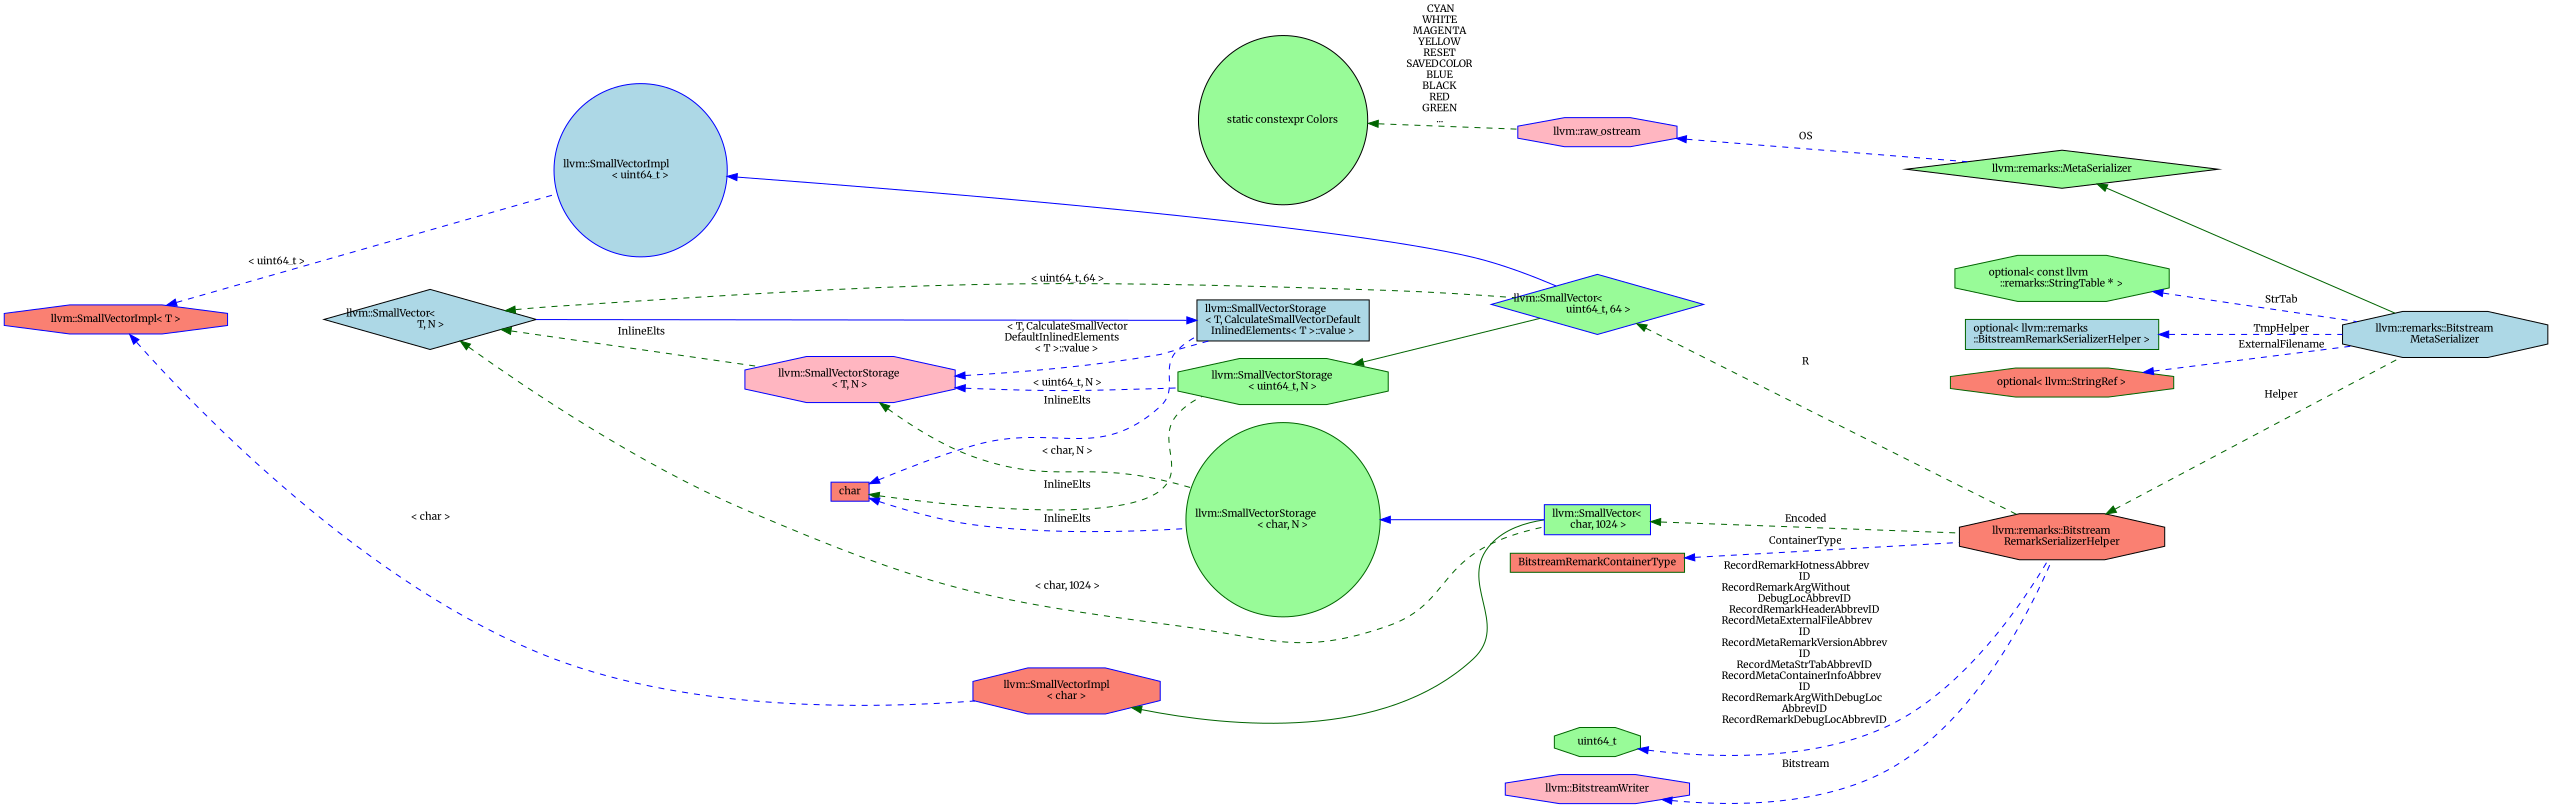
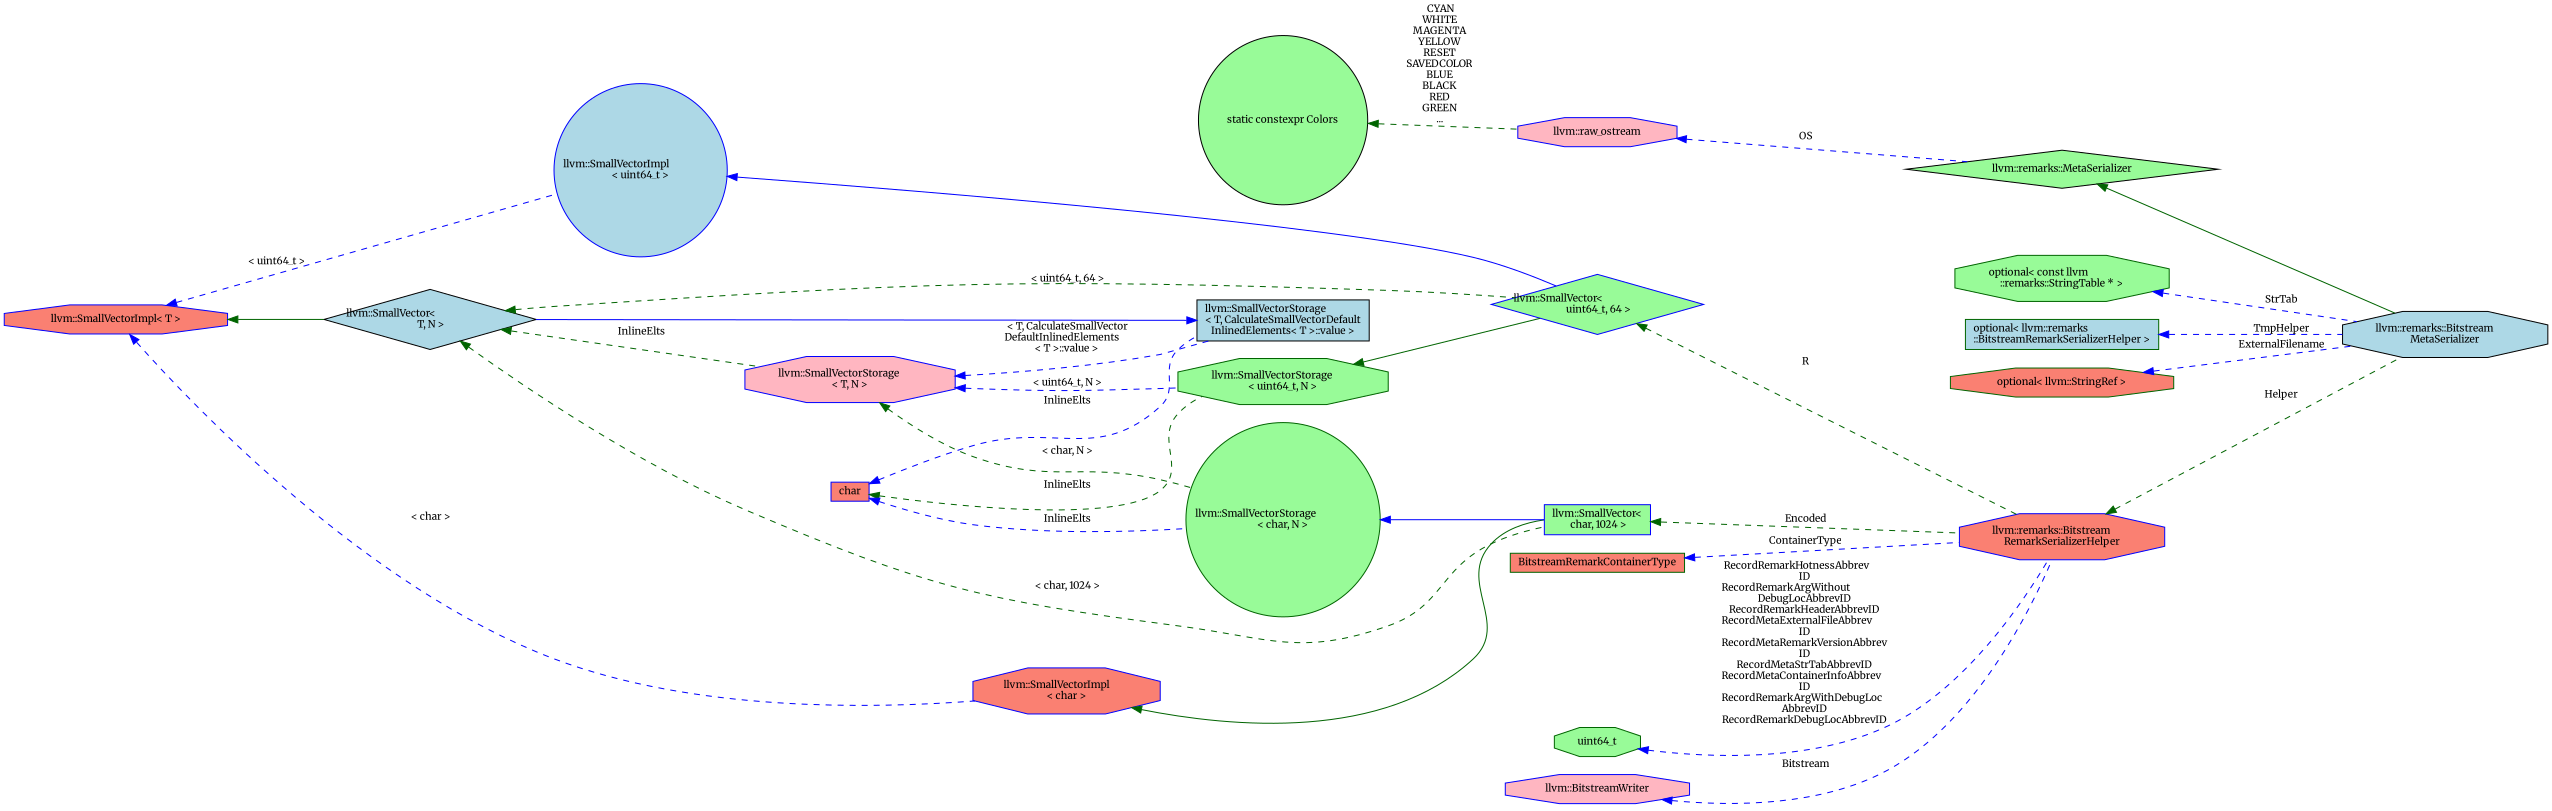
edge "llvm::SmallVector< T, N >" -> "llvm::SmallVectorImpl< T >": added
node "llvm::remarks::Bitstream RemarkSerializerHelper": color black -> blue
